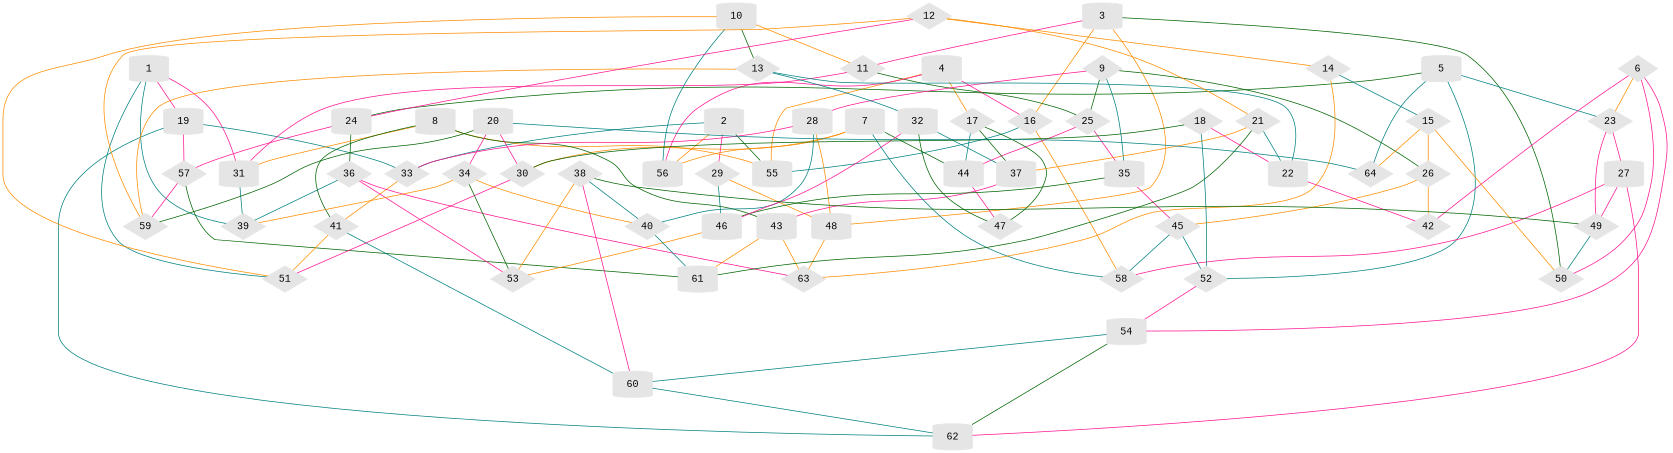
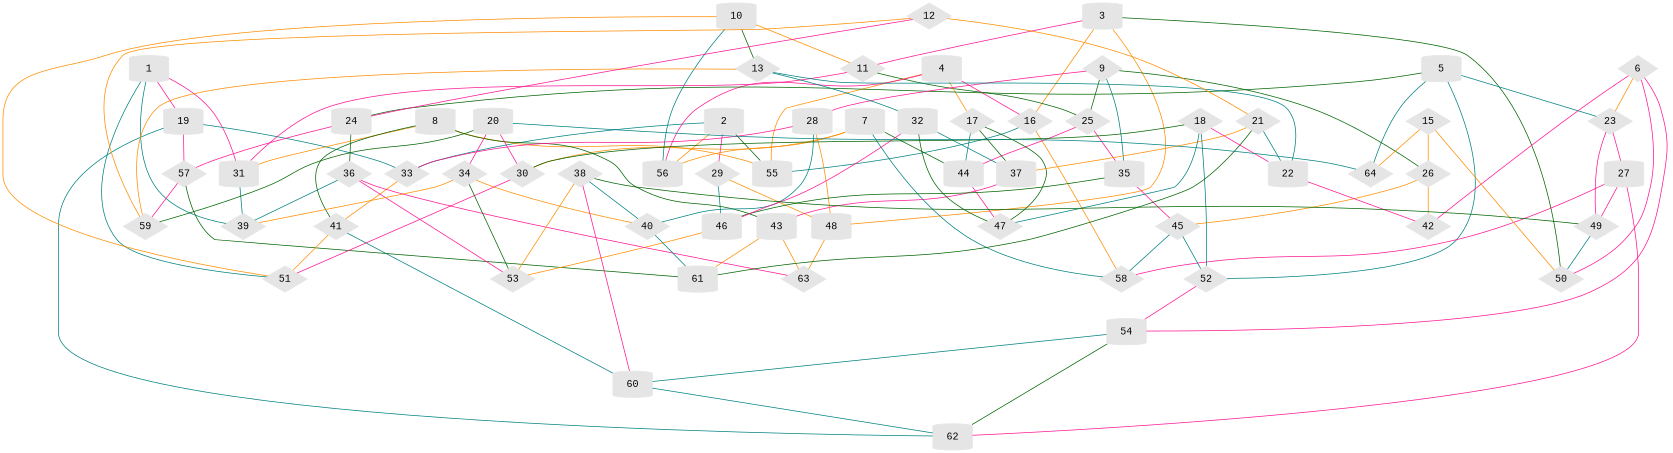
node "14": removed
edge "18" -- "47": added
